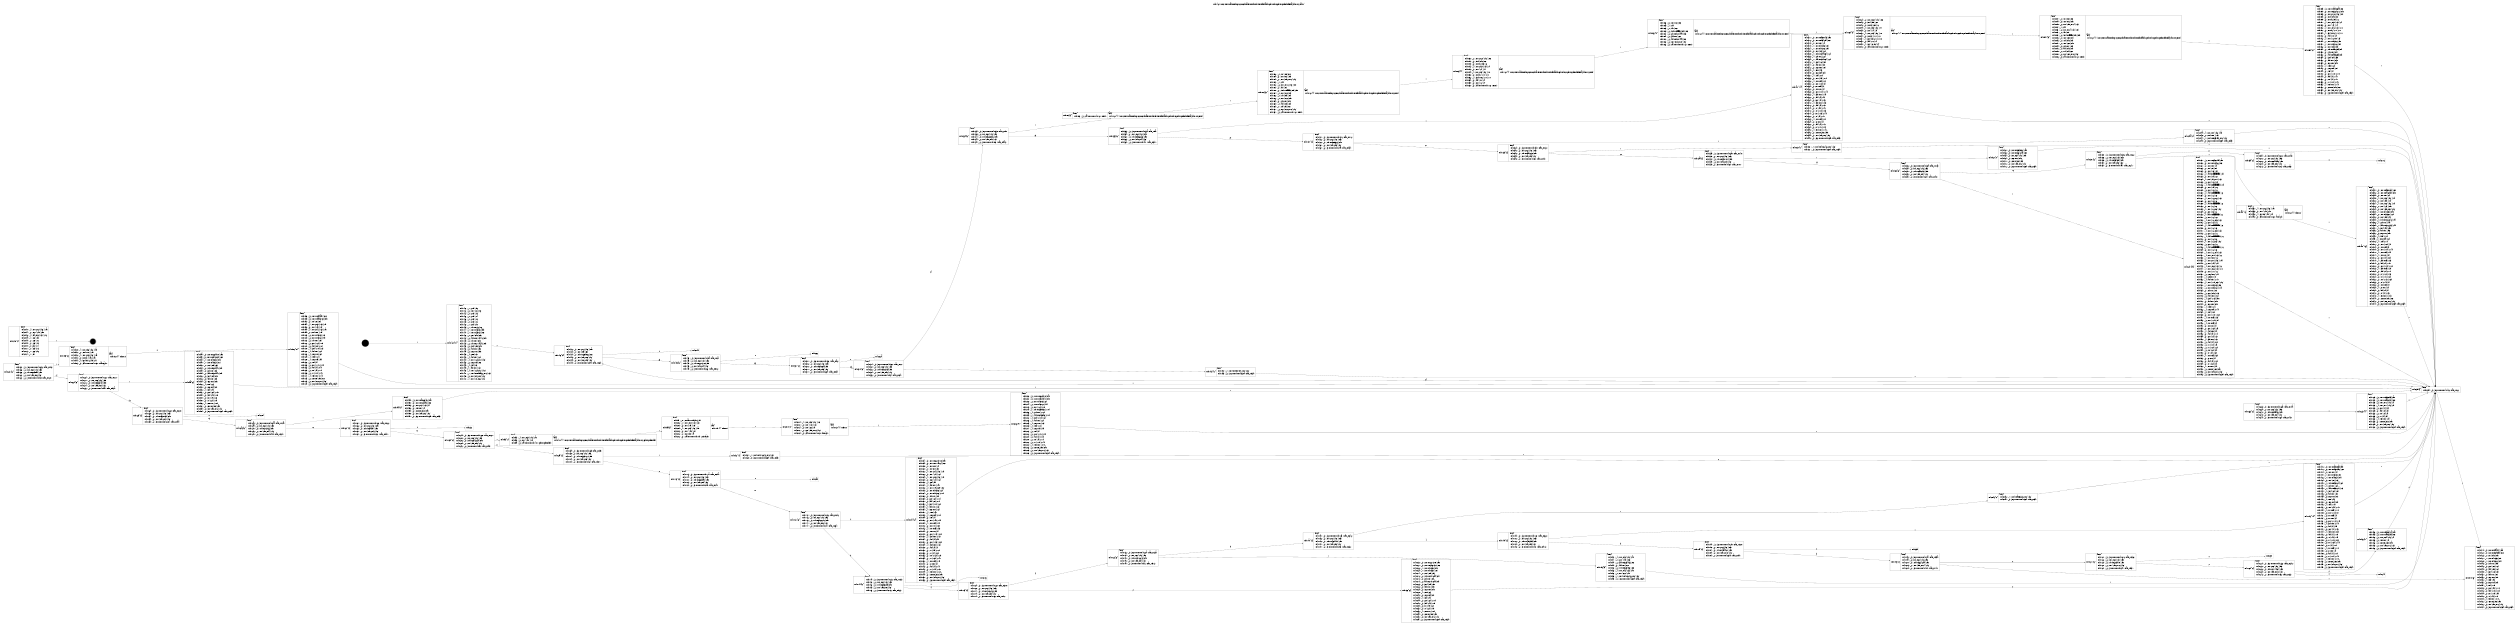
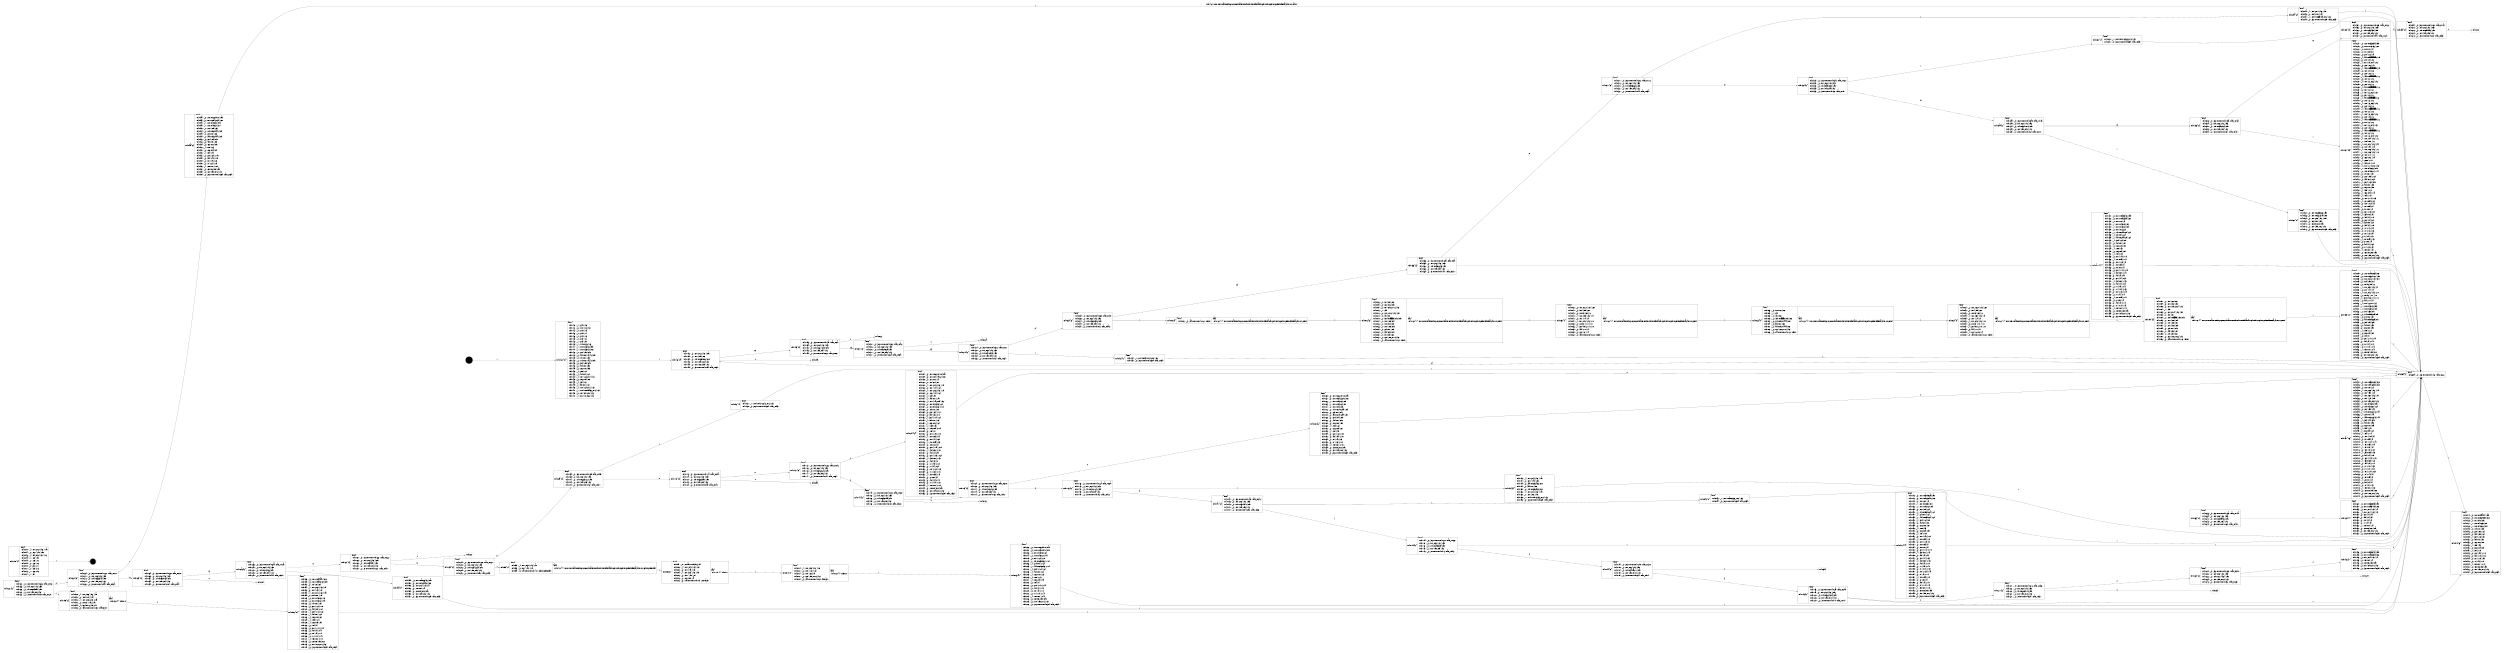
node "0x401aa1 [16]": removed
